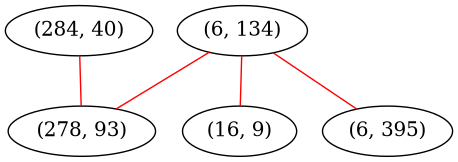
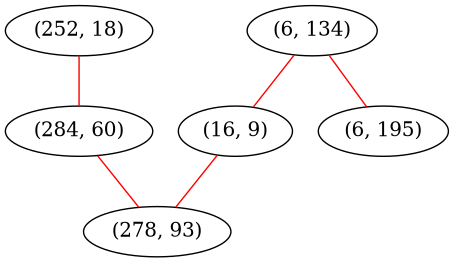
node "(284, 40)": label "(284, 40)" -> "(284, 60)"
node "(252, 18)": added
edge "(6, 134)" -- "(278, 93)": now "(16, 9)" -- "(278, 93)"
node "(6, 395)": label "(6, 395)" -> "(6, 195)"
